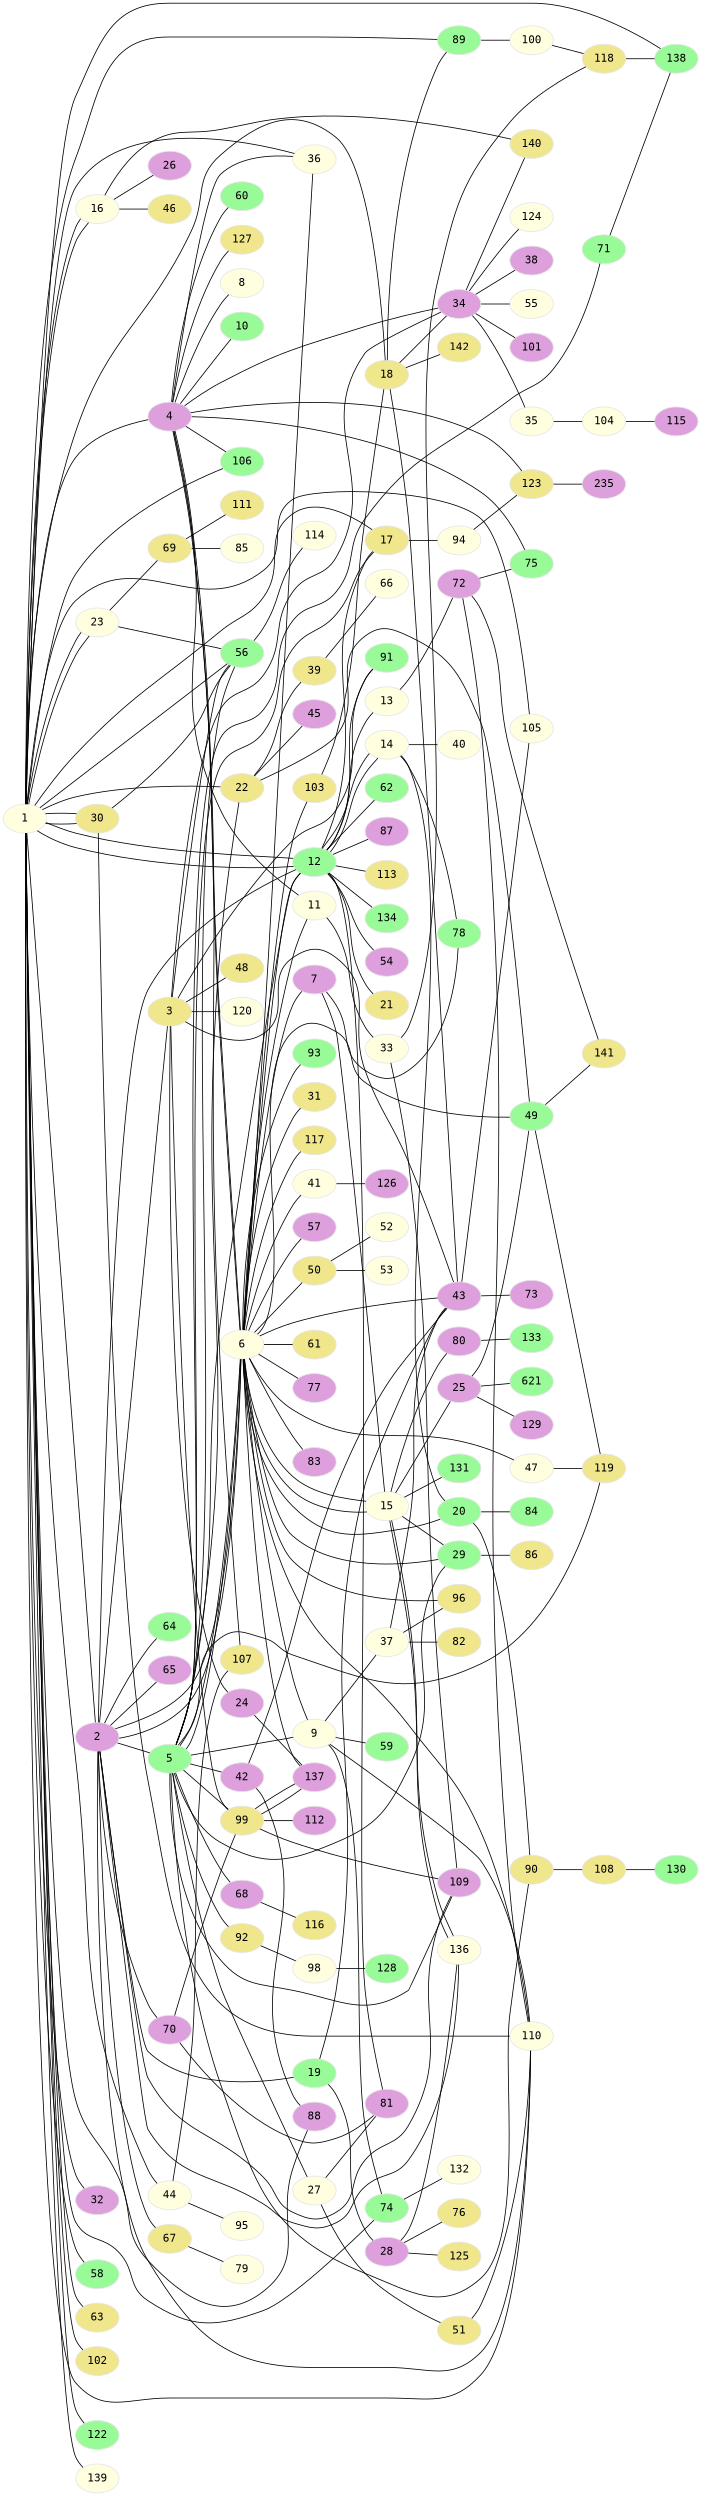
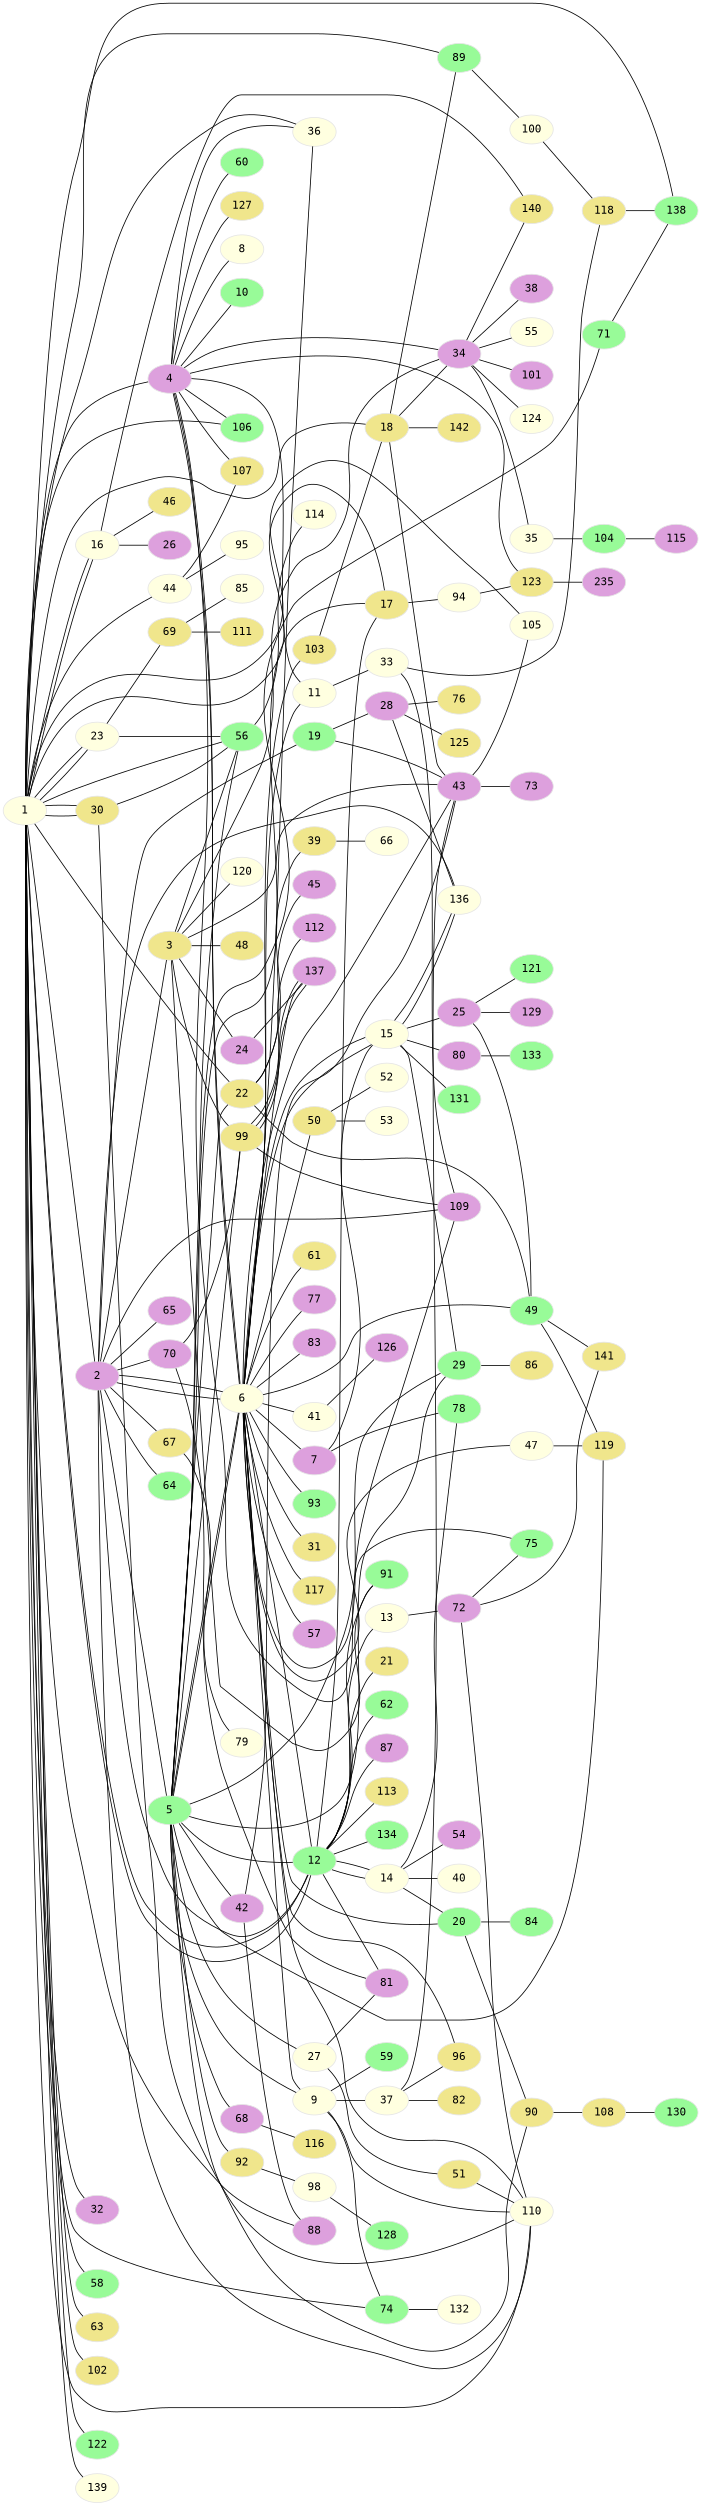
node "104": fillcolor lightyellow -> palegreen
edge "12" -- "54": now "14" -- "54"
node "621": label "621" -> "121"
